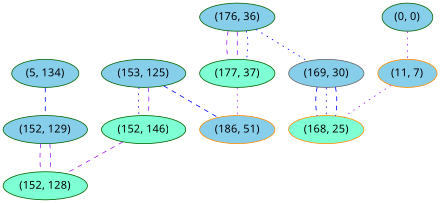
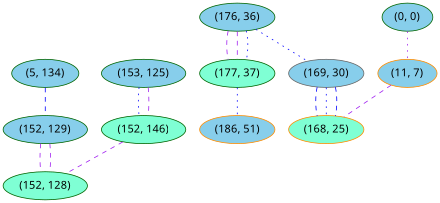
edge "(11, 7)" -- "(168, 25)": style dotted -> dashed
edge "(153, 125)" -- "(186, 51)": removed
edge "(177, 37)" -- "(186, 51)": color purple -> blue
